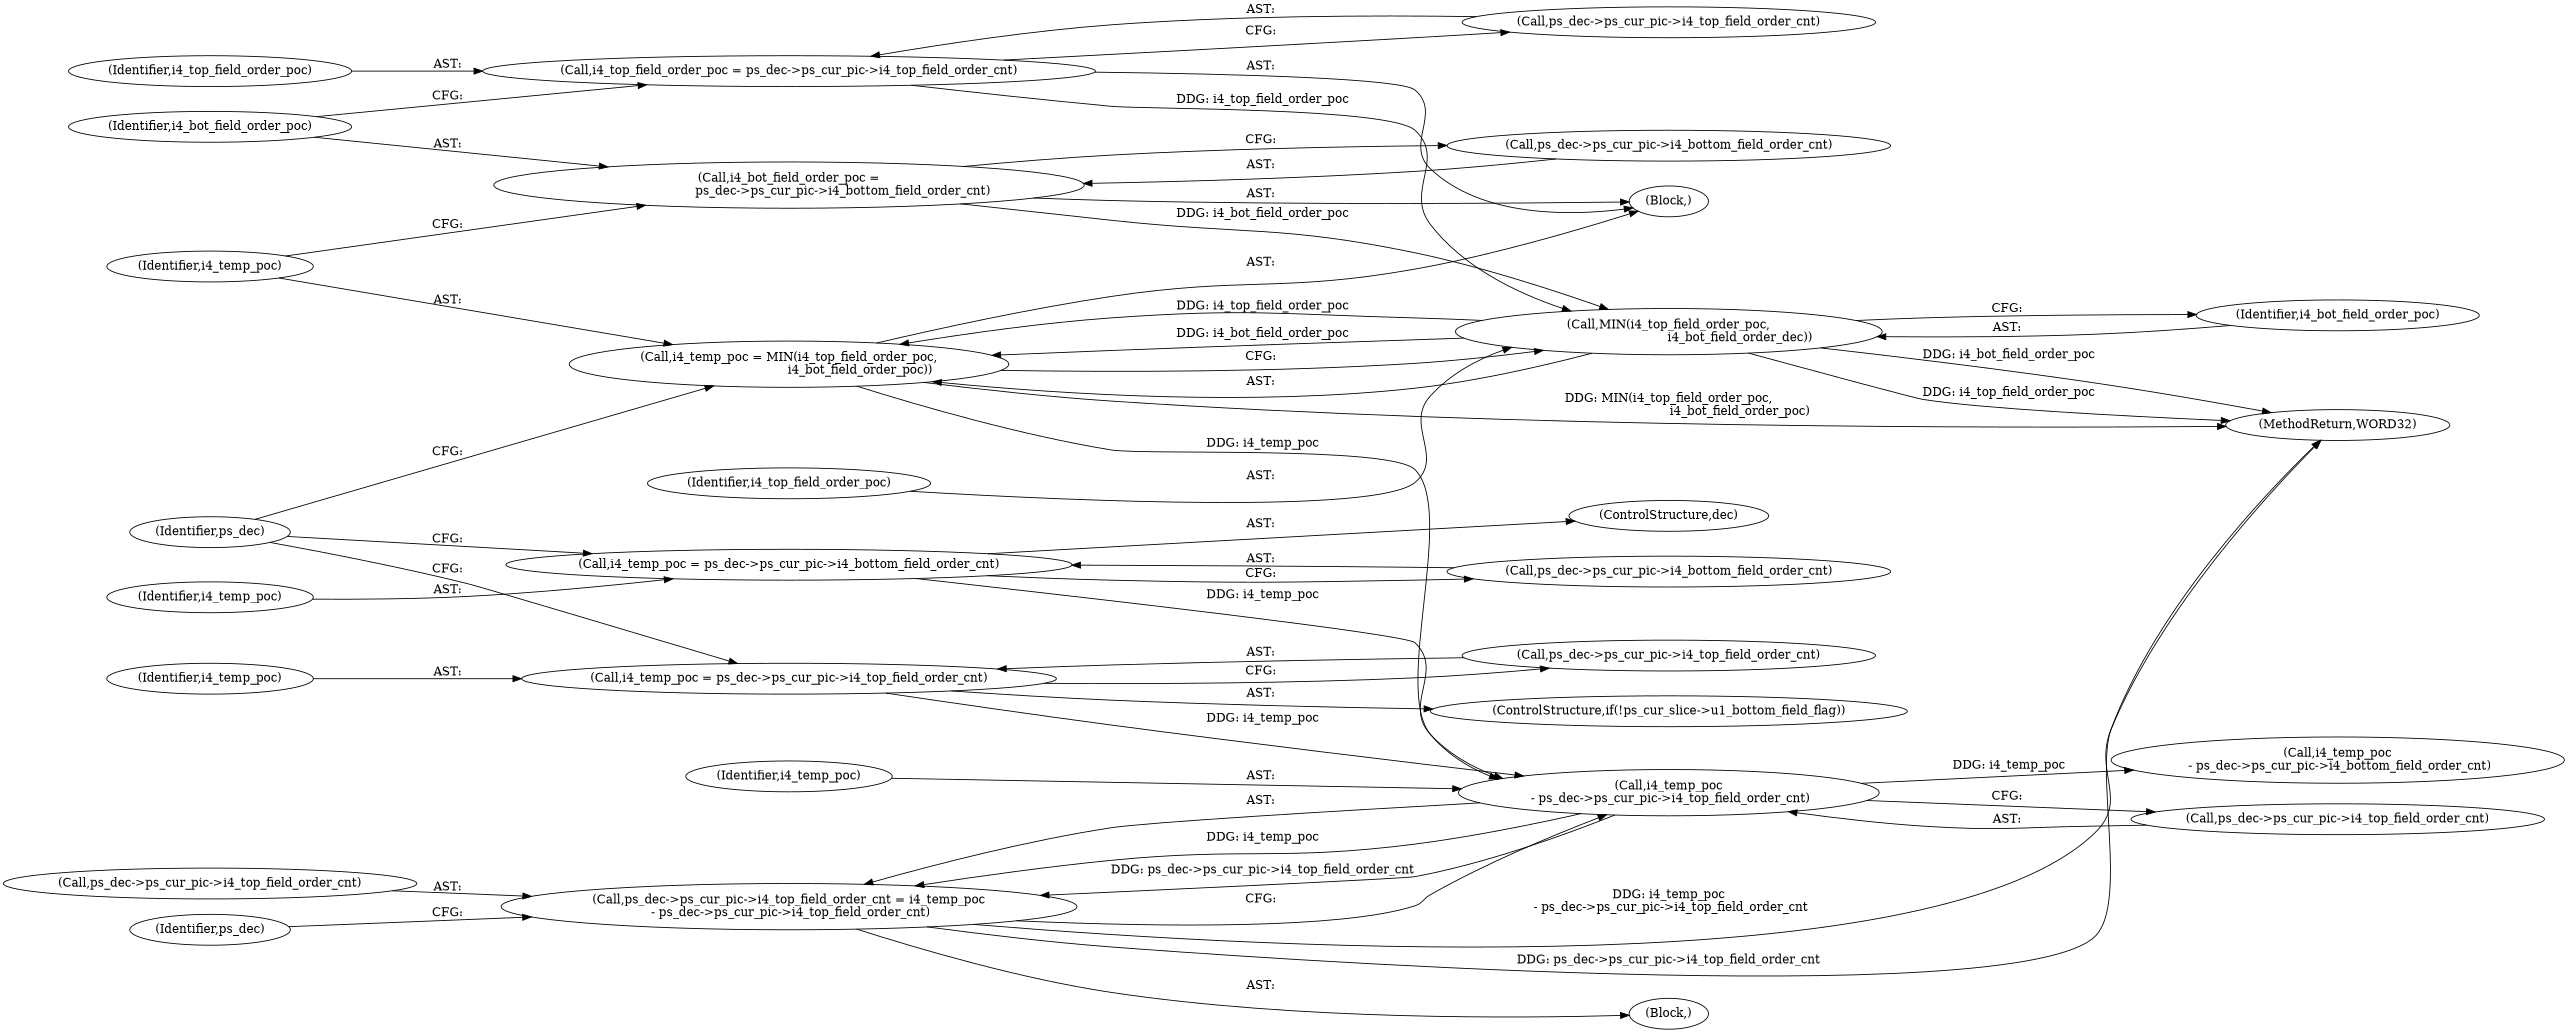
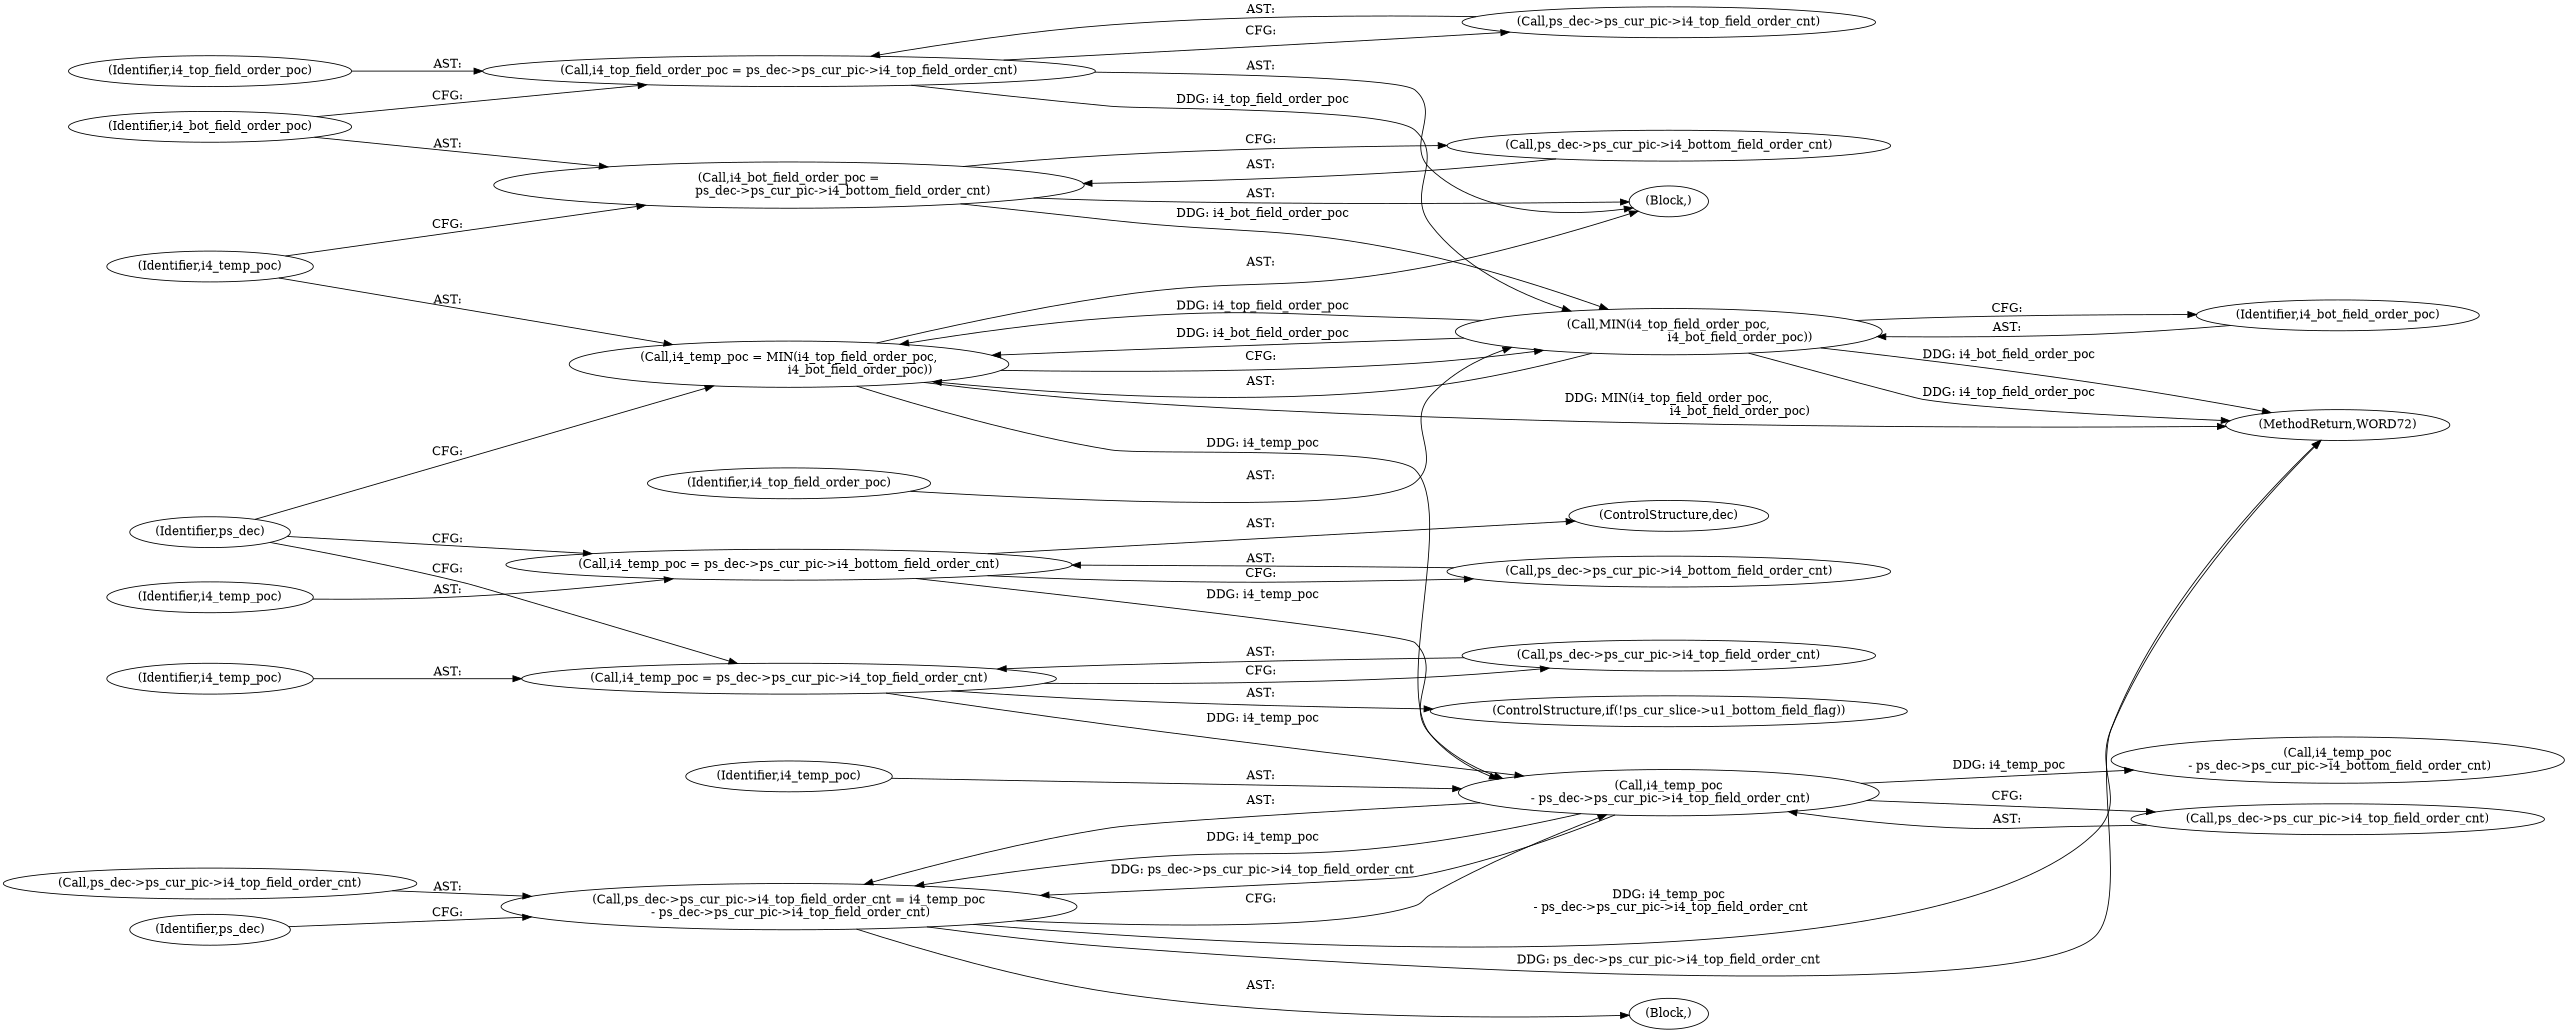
node "(Call,MIN(i4_top_field_order_poc, i4_bot_field_order_dec))": label "(Call,MIN(i4_top_field_order_poc, i4_bot_field_order_dec))" -> "(Call,MIN(i4_top_field_order_poc, i4_bot_field_order_poc))"
node "(MethodReturn,WORD32)": label "(MethodReturn,WORD32)" -> "(MethodReturn,WORD72)"
